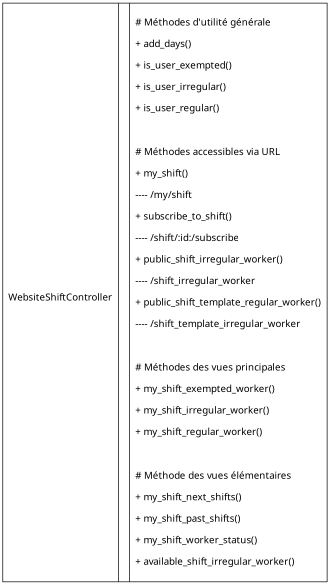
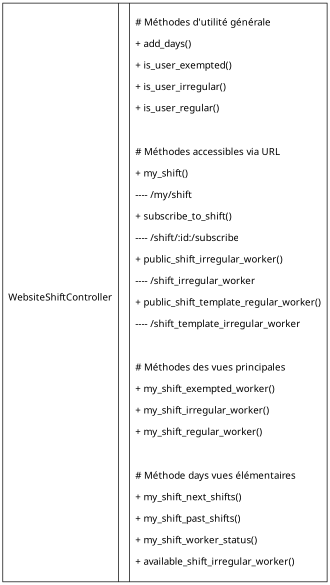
node "WebsiteShiftController": text "# Méthode des vues élémentaires" -> "# Méthode days vues élémentaires"
